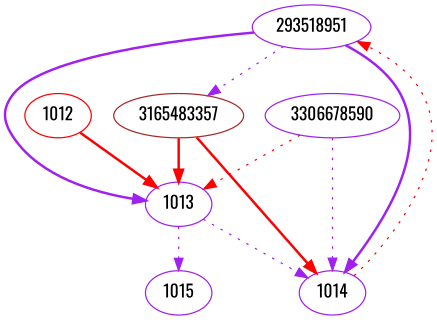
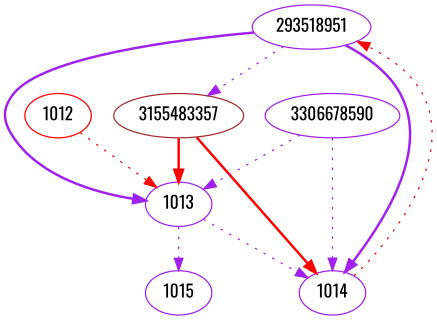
node "3165483357": label "3165483357" -> "3155483357"
edge "1012" -> "1013": style bold -> dotted
edge "3306678590" -> "1013": color red -> purple
